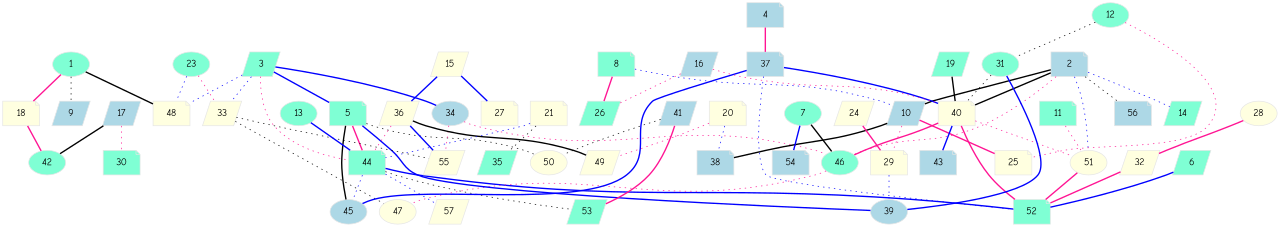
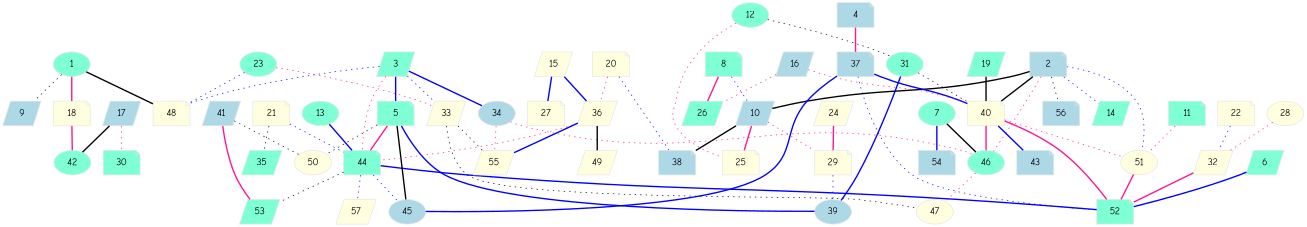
node "22": added
edge "28" -- "32": style bold -> dotted
edge "20" -- "49": now "20" -- "36"
